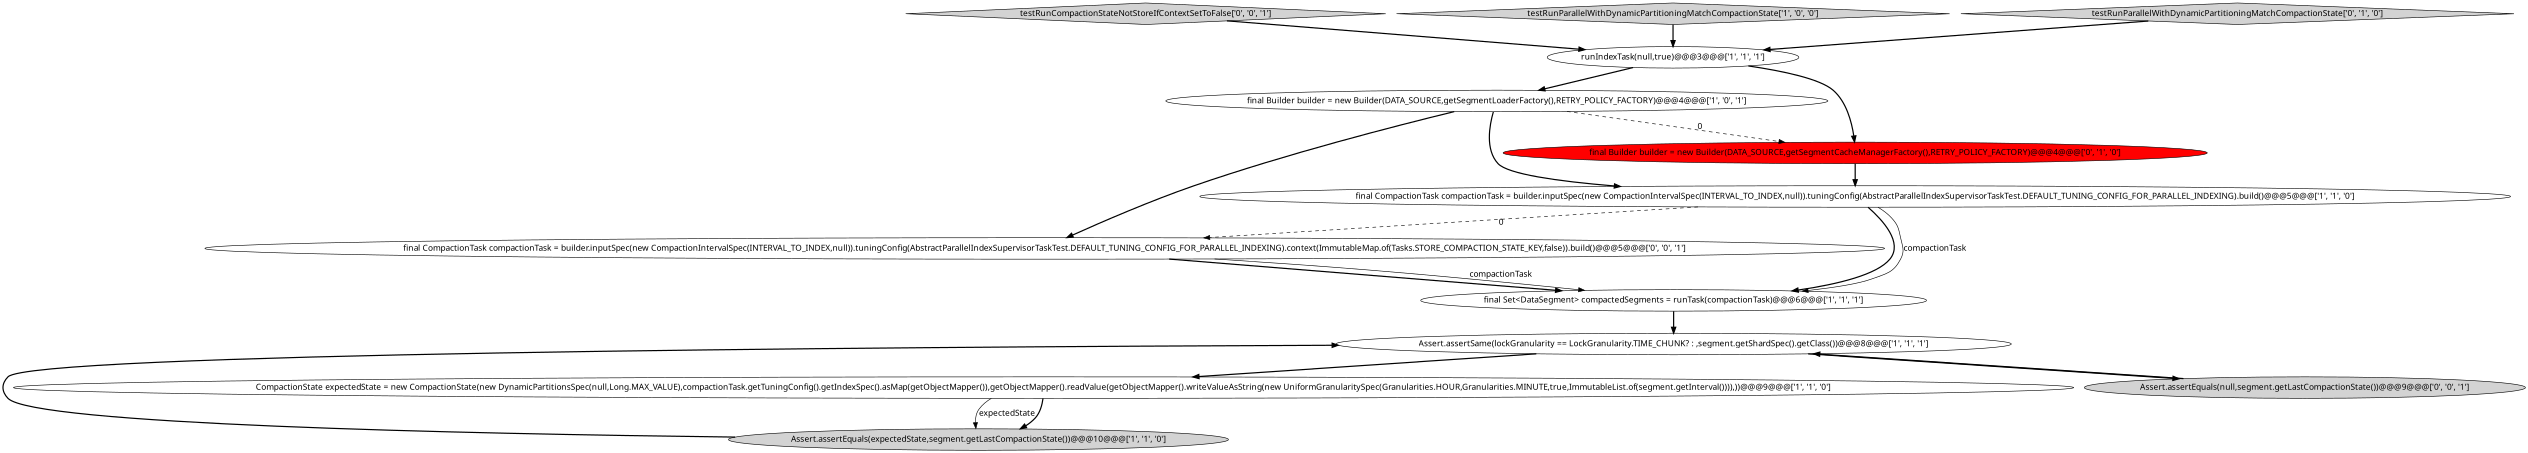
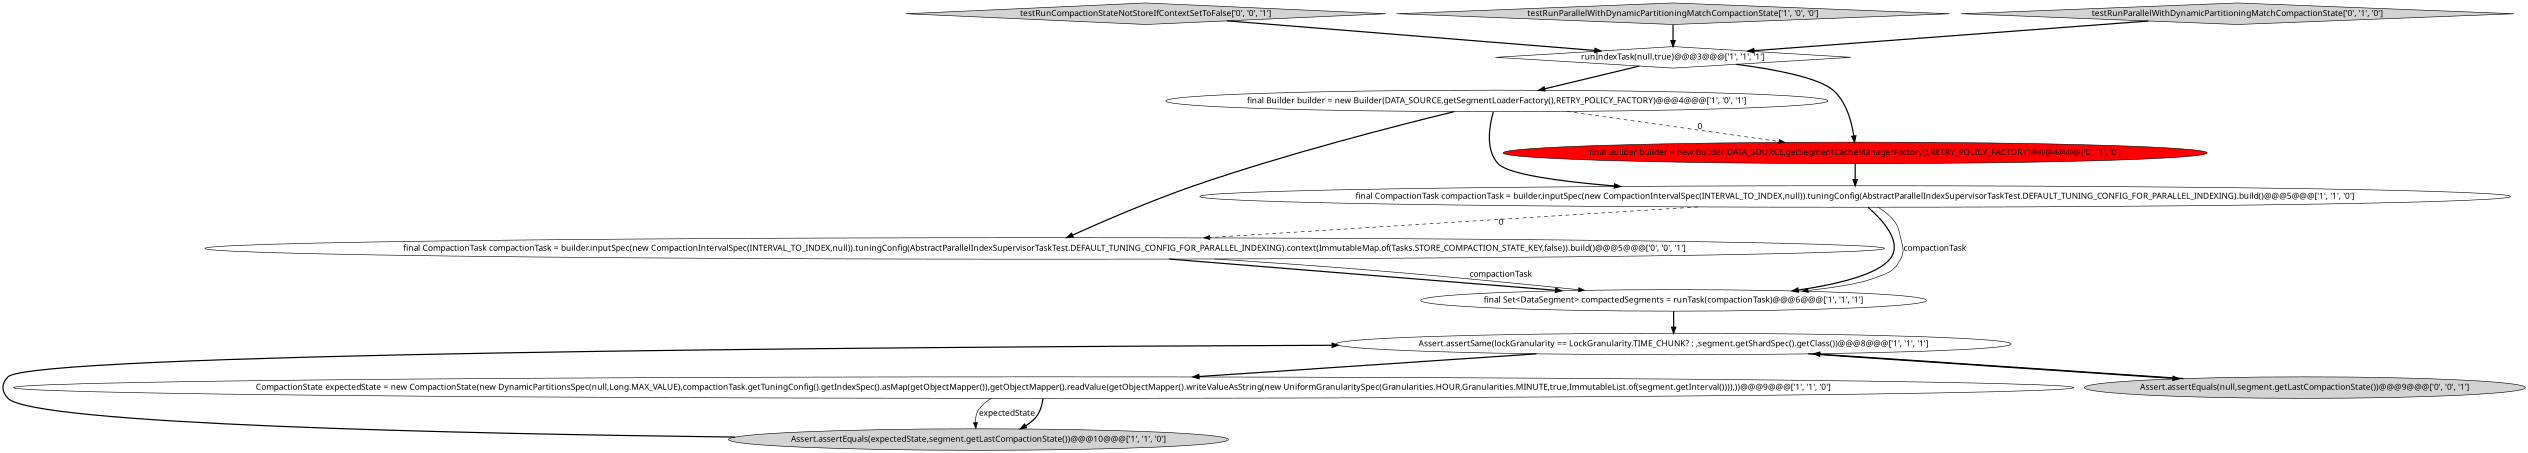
node "runIndexTask(null,true)@@@3@@@['1', '1', '1']": shape ellipse -> diamond
